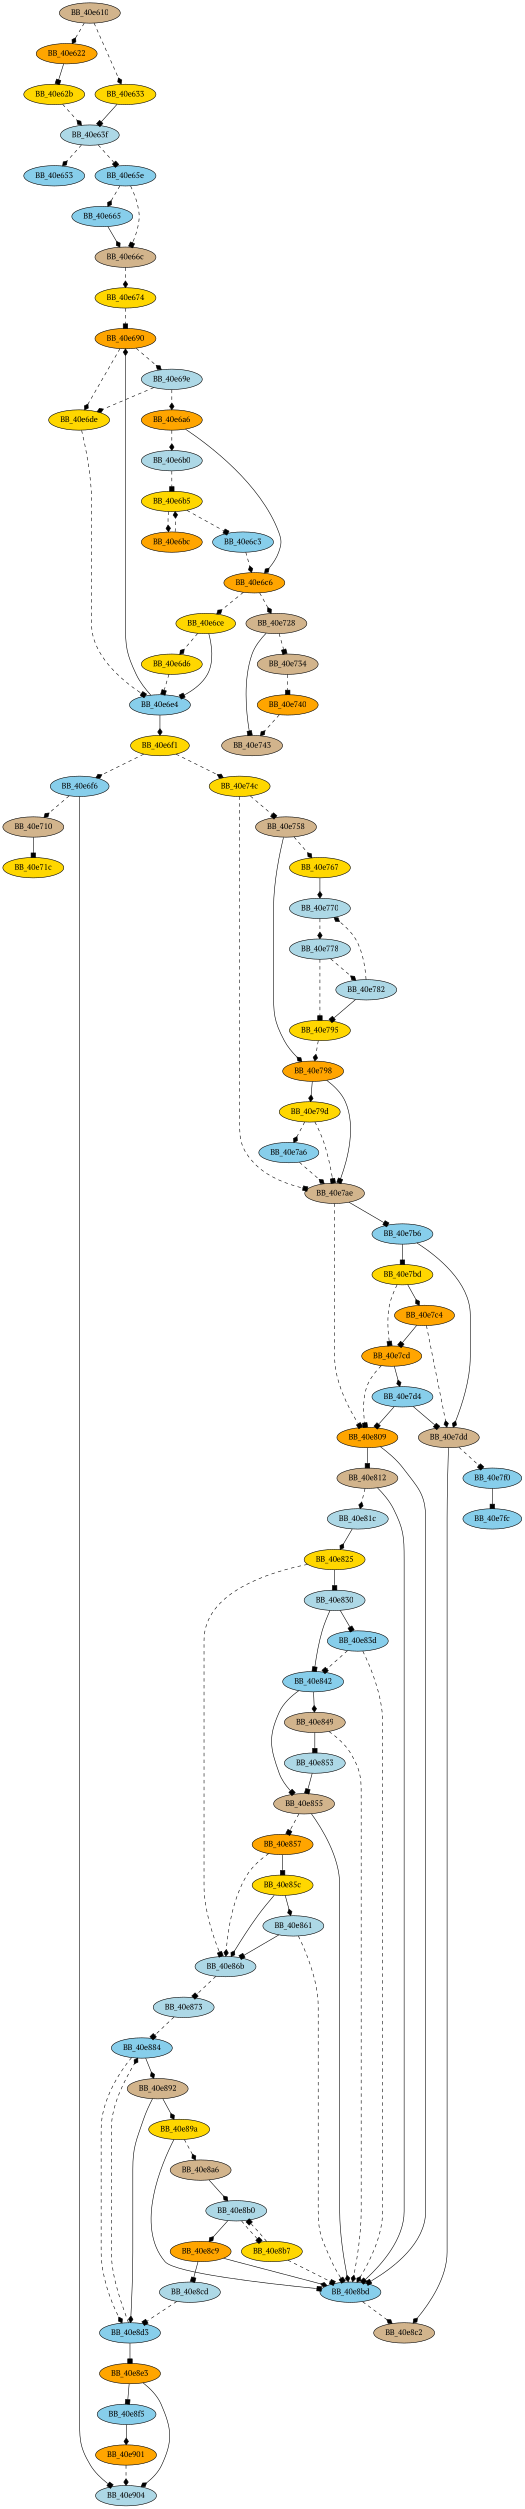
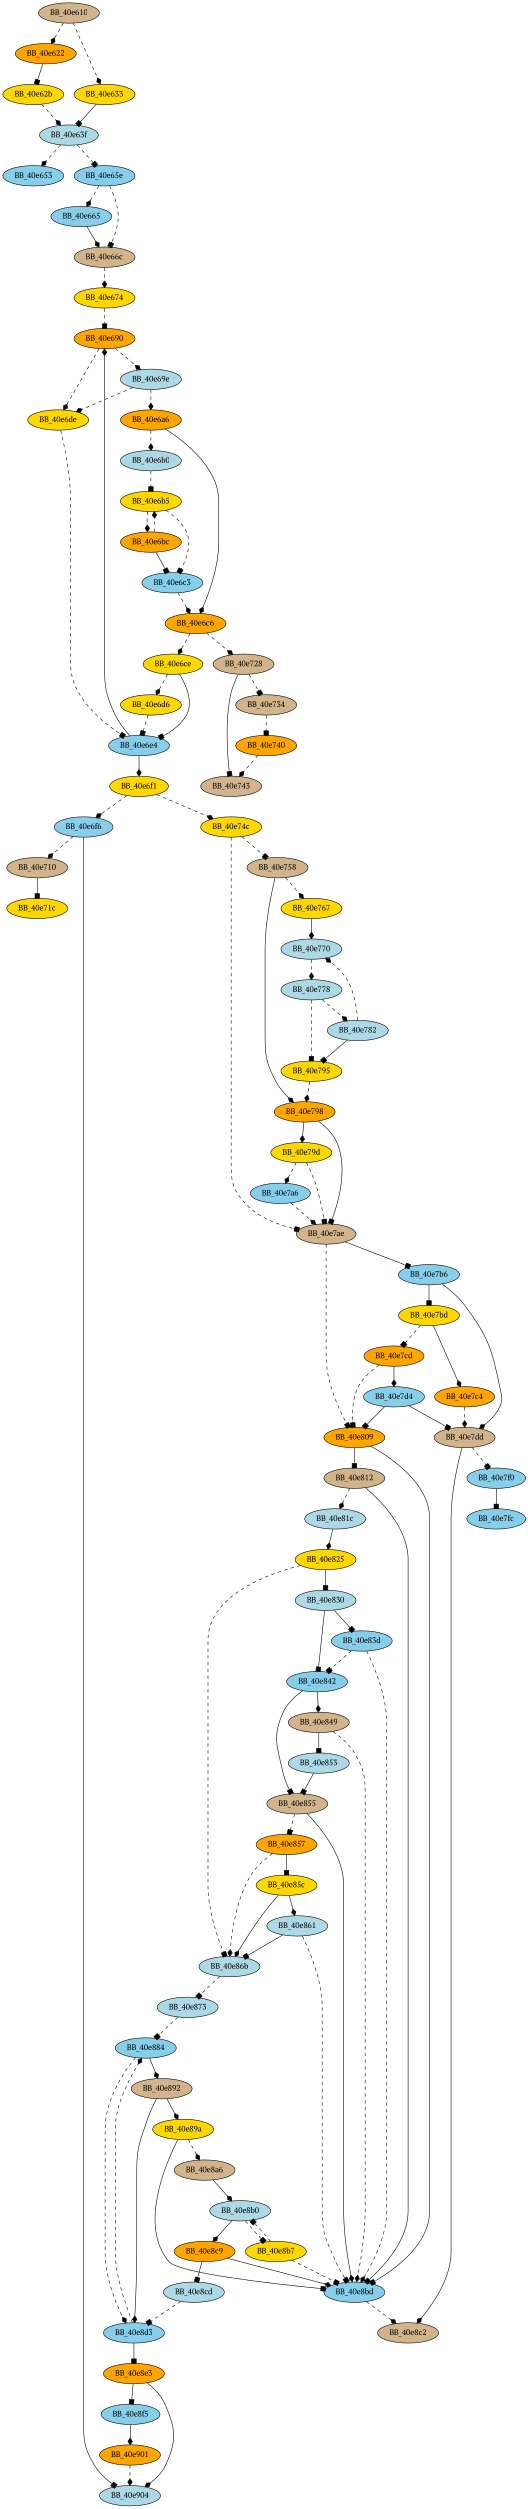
edge "BB_40e6bc" -> "BB_40e6c3": added
edge "BB_40e7c4" -> "BB_40e7cd": removed
